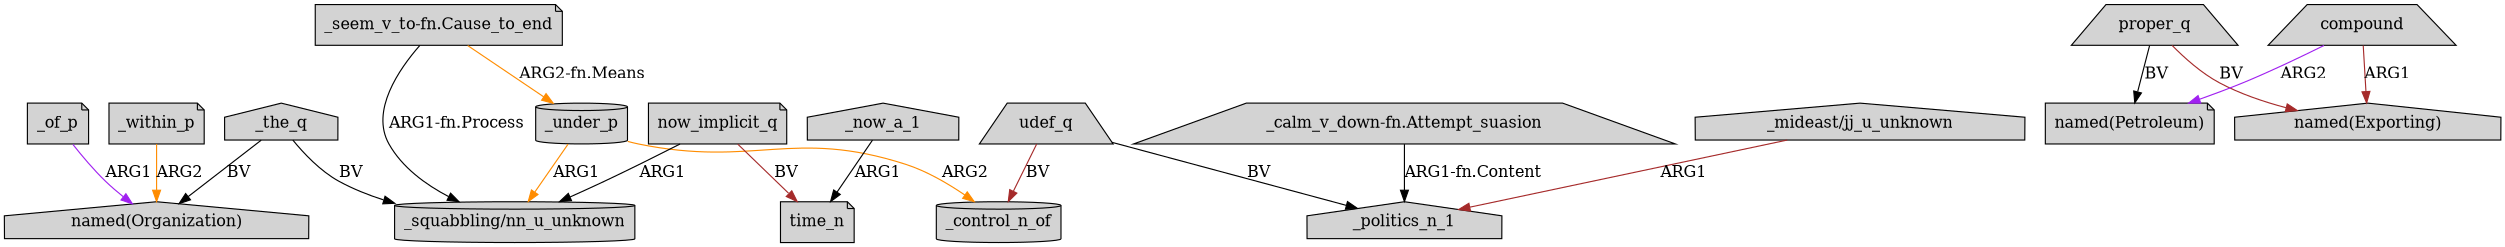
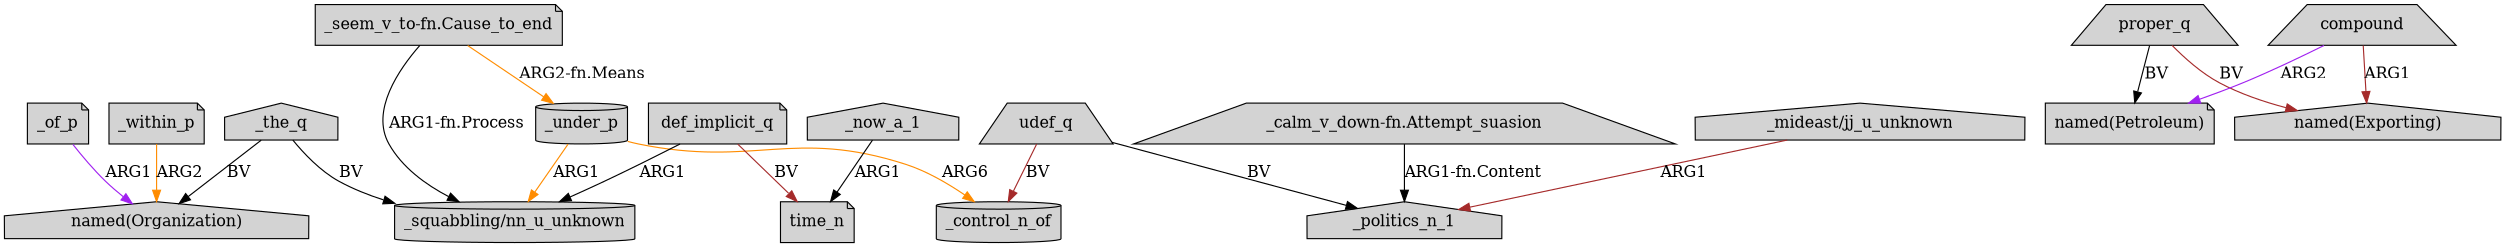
node "now_implicit_q": label "now_implicit_q" -> "def_implicit_q"
edge "_under_p" -> "_control_n_of": label "ARG2" -> "ARG6"
